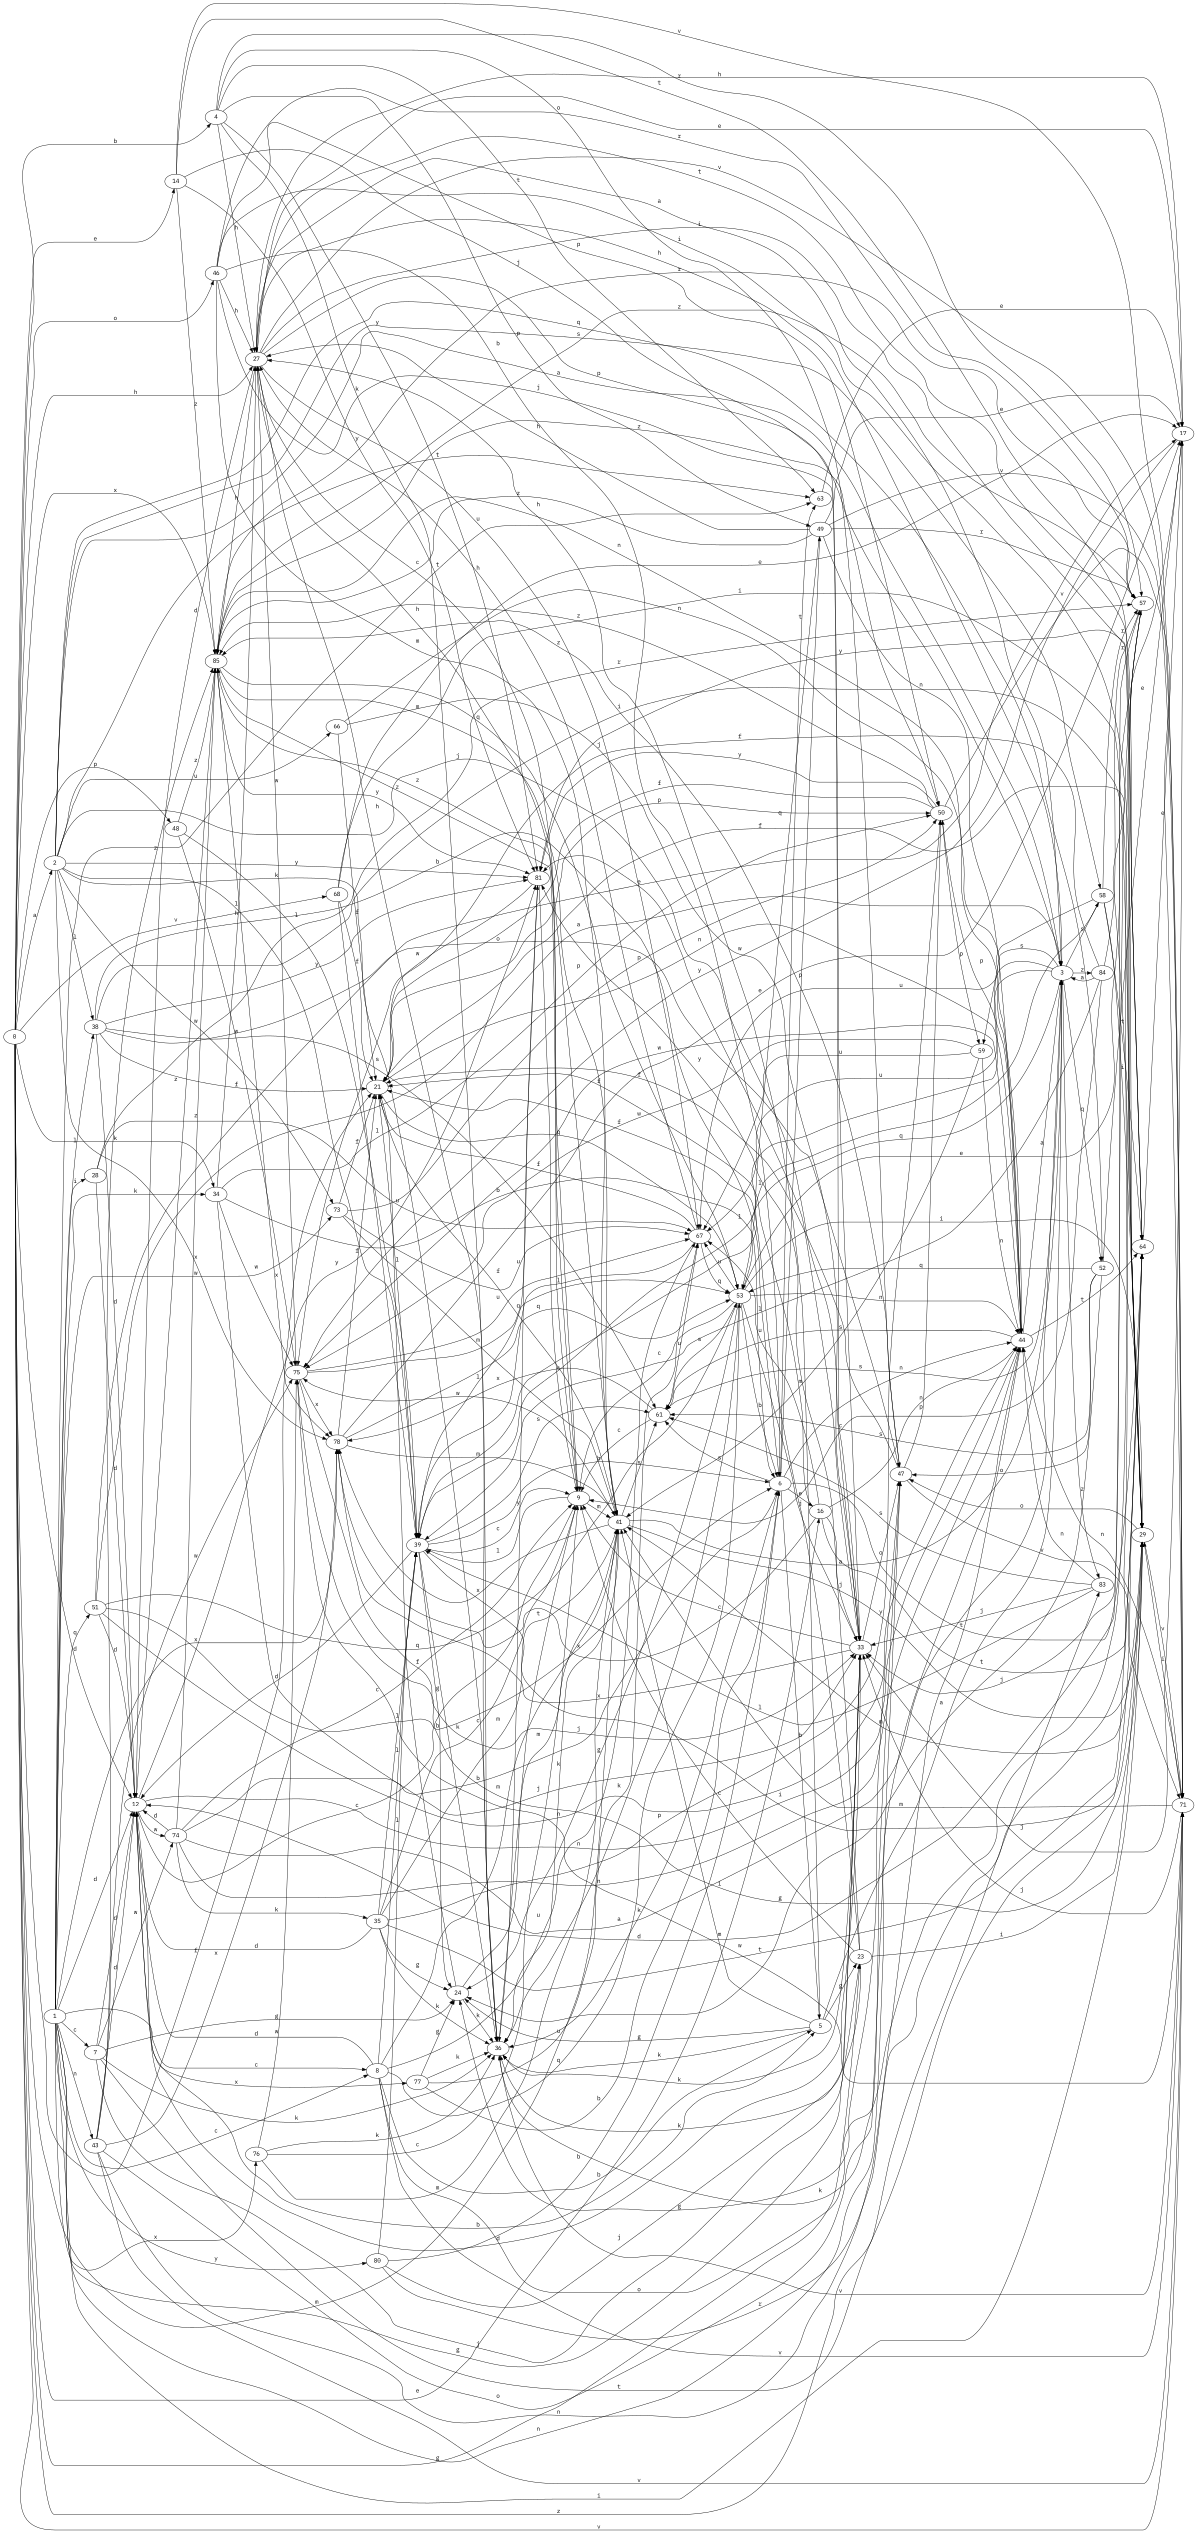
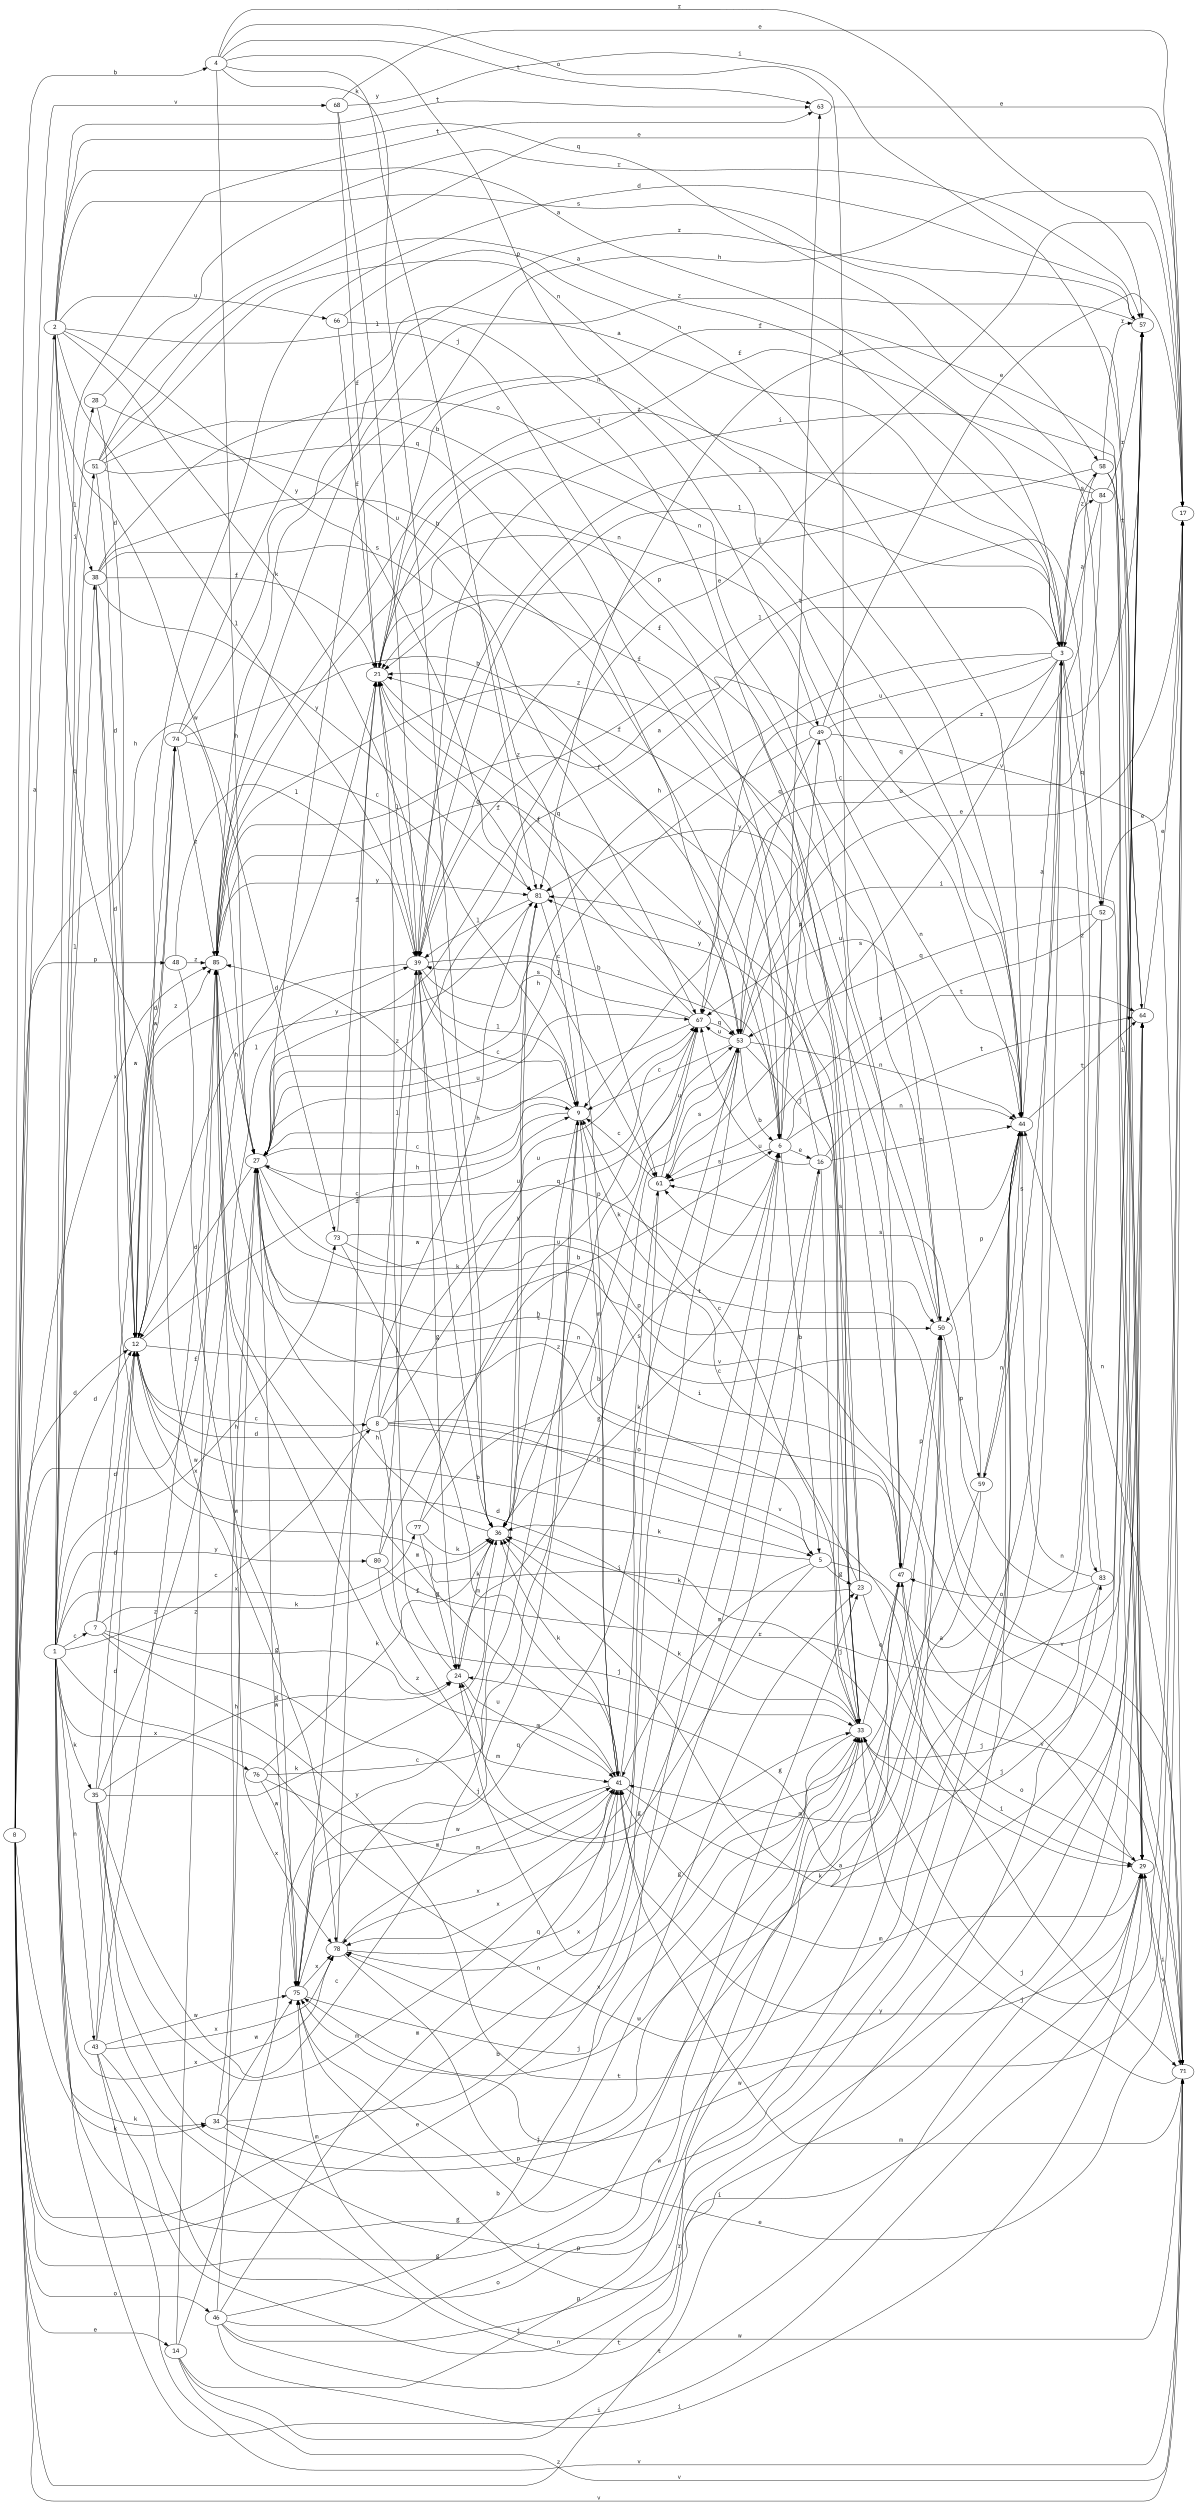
edge "74" -> "35": now "1" -> "35"
edge "36" -> "71": removed, label "v"
